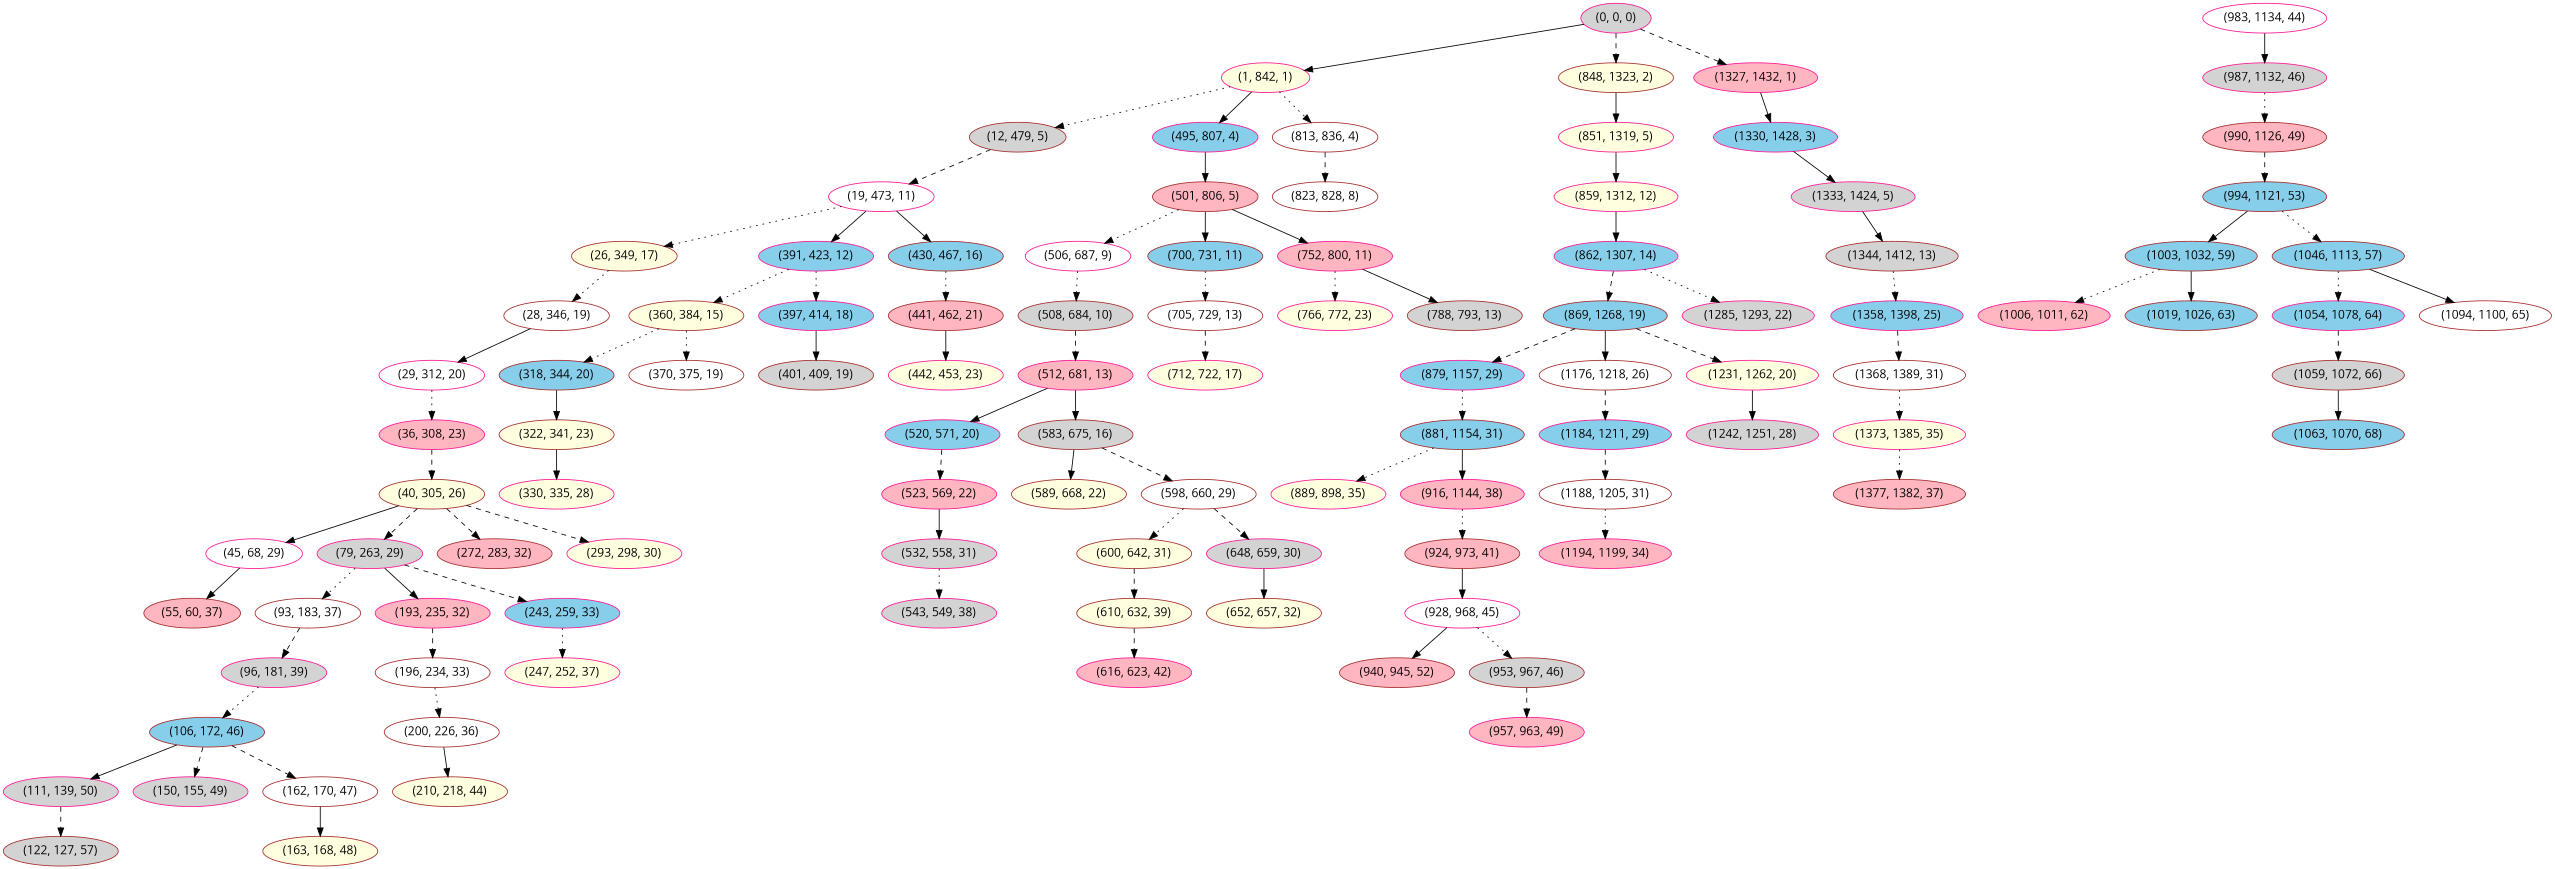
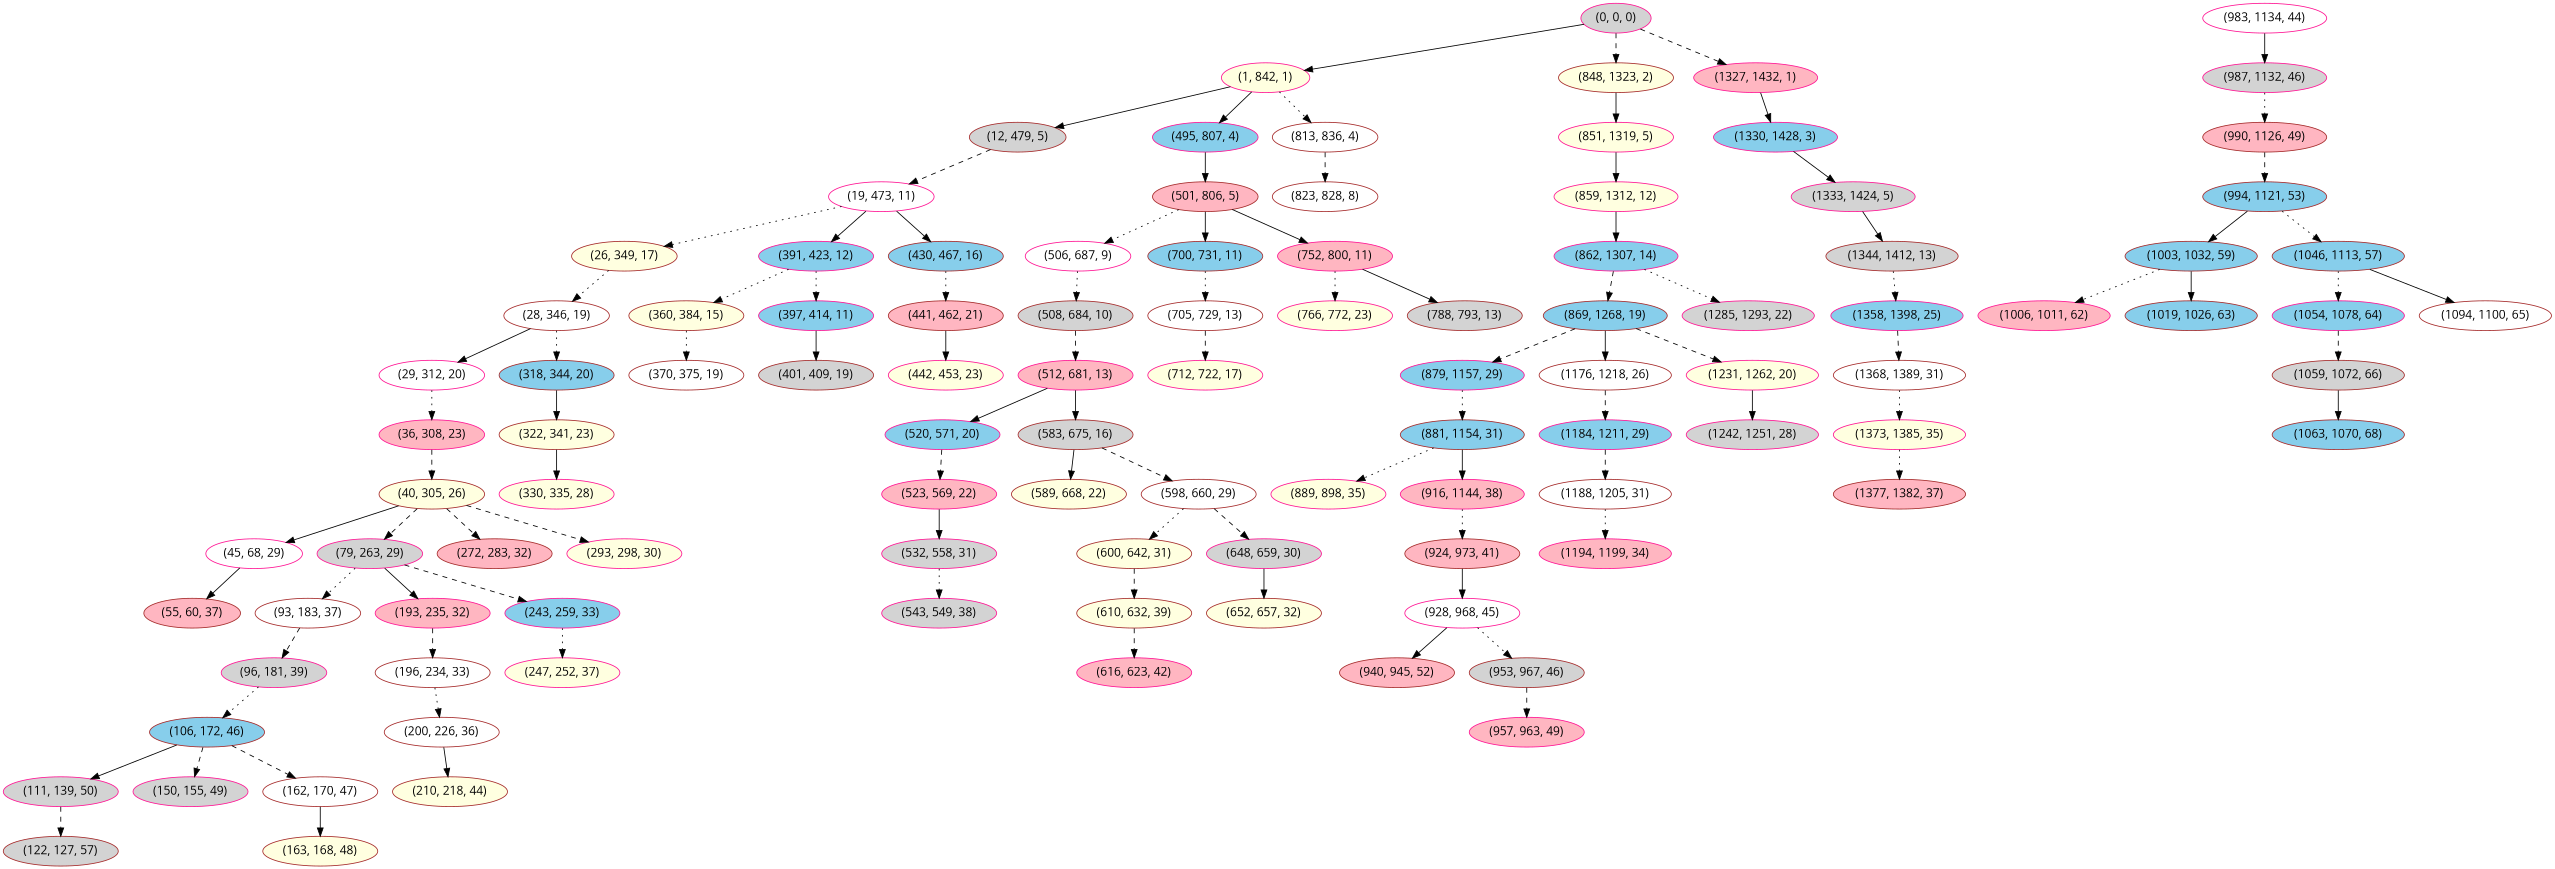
edge "(1, 842, 1)" -> "(12, 479, 5)": style dotted -> solid
node "(397, 414, 18)": label "(397, 414, 18)" -> "(397, 414, 11)"
edge "(360, 384, 15)" -> "(318, 344, 20)": now "(28, 346, 19)" -> "(318, 344, 20)"
